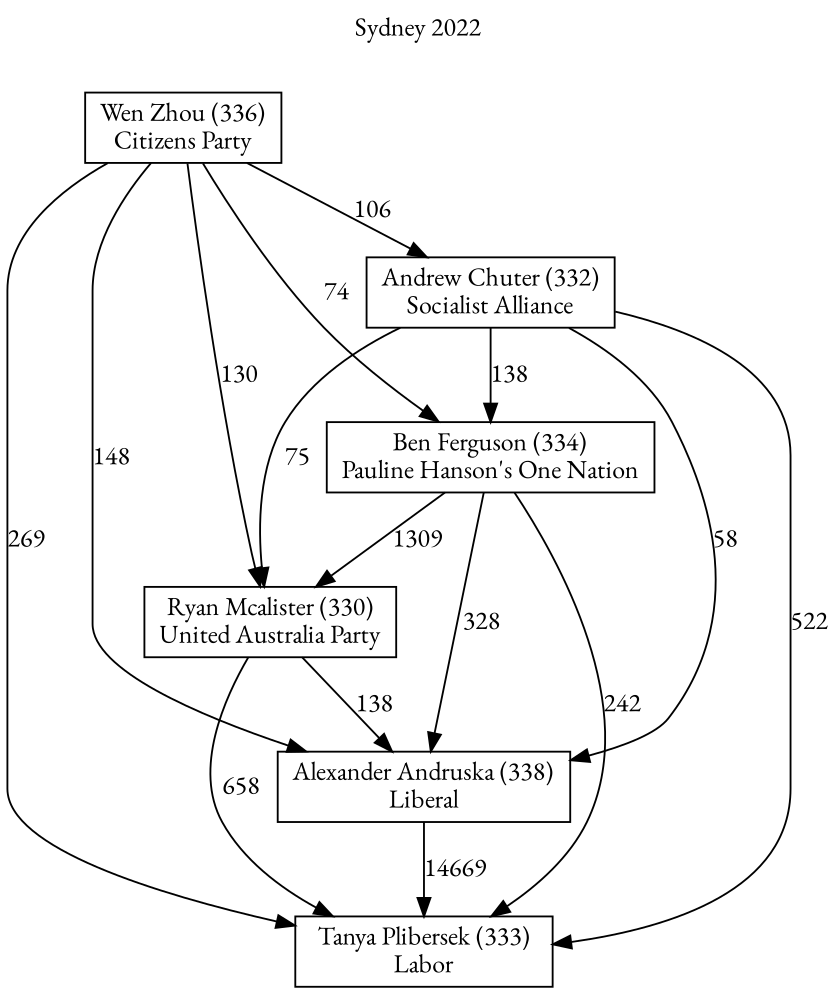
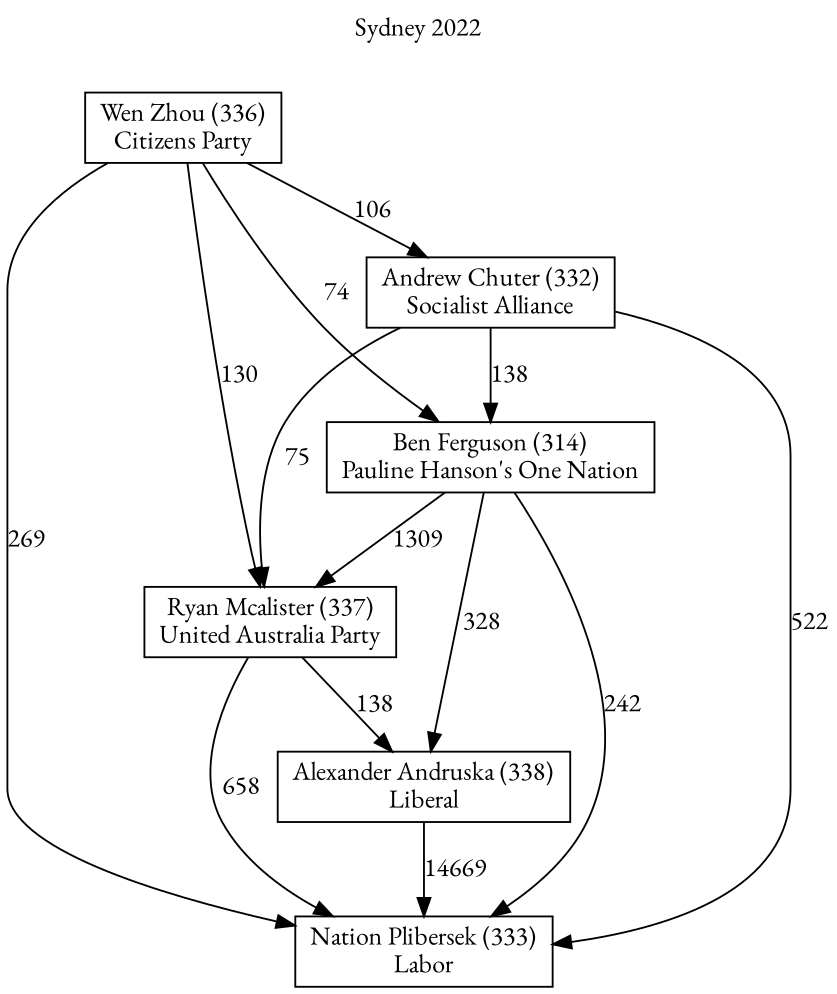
node "Ben Ferguson (334) Pauline Hanson's One Nation": label "Ben Ferguson (334) Pauline Hanson's One Nation" -> "Ben Ferguson (314) Pauline Hanson's One Nation"
edge "Wen Zhou (336) Citizens Party" -> "Alexander Andruska (338) Liberal": removed, label "148"
edge "Andrew Chuter (332) Socialist Alliance" -> "Alexander Andruska (338) Liberal": removed, label "58"
node "Ryan Mcalister (330) United Australia Party": label "Ryan Mcalister (330) United Australia Party" -> "Ryan Mcalister (337) United Australia Party"
node "Tanya Plibersek (333) Labor": label "Tanya Plibersek (333) Labor" -> "Nation Plibersek (333) Labor"
